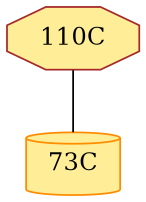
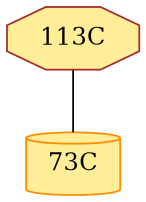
node "110C": label "110C" -> "113C"
